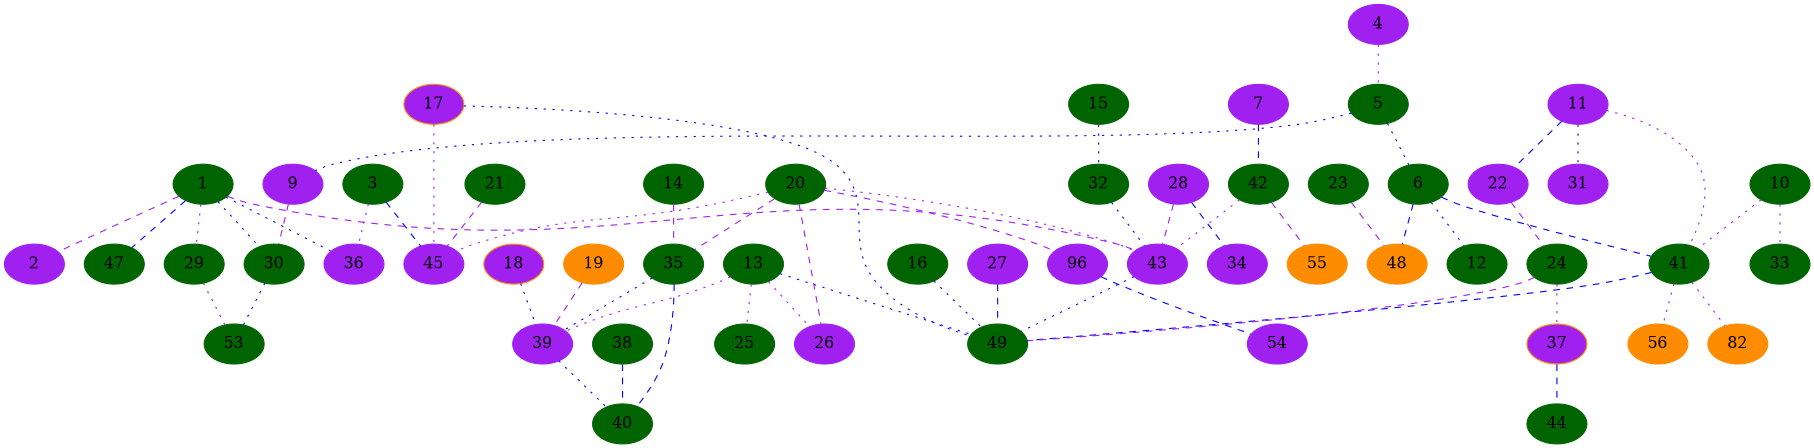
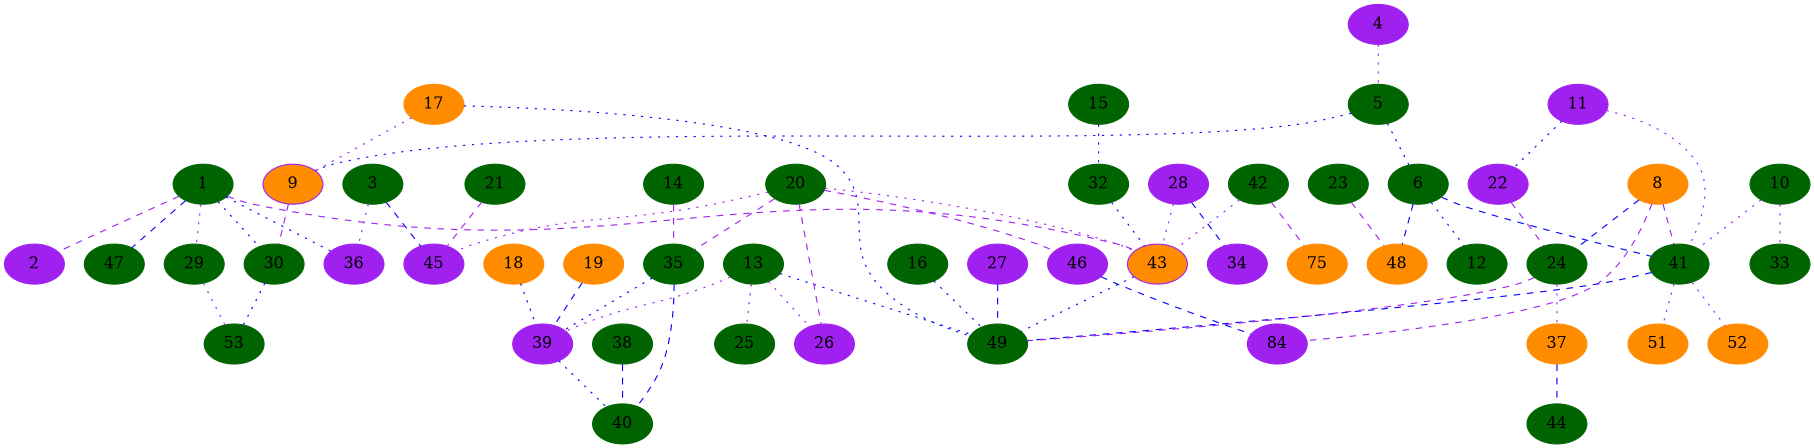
node "17": fillcolor purple -> darkorange
node "7": removed
edge "11" -- "22": style dashed -> dotted
node "9": fillcolor purple -> darkorange
edge "17" -- "45": now "17" -- "9"
node "31": removed
node "8": added
edge "28" -- "43": style dashed -> dotted
node "18": fillcolor purple -> darkorange
node "96": label "96" -> "46"
node "43": fillcolor purple -> darkorange
node "55": label "55" -> "75"
edge "19" -- "39": color purple -> blue
node "54": label "54" -> "84"
node "37": fillcolor purple -> darkorange
node "56": label "56" -> "51"
node "82": label "82" -> "52"
